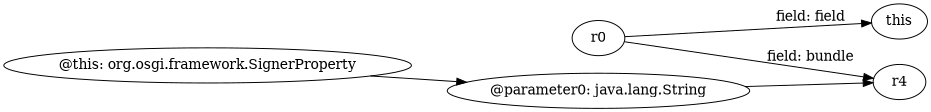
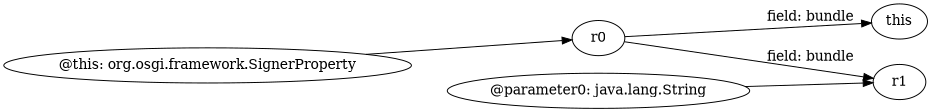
edge "r0" -> "this": label "field: field" -> "field: bundle"
edge "@this: org.osgi.framework.SignerProperty" -> "@parameter0: java.lang.String": now "@this: org.osgi.framework.SignerProperty" -> "r0"
node "r4": label "r4" -> "r1"
